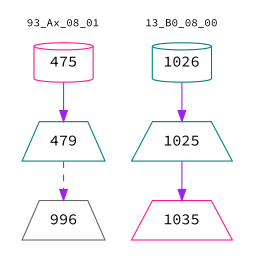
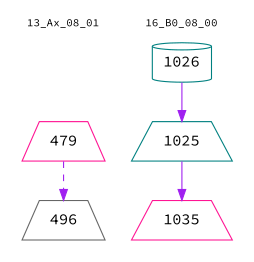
cluster "93_Ax_08_01": label "93_Ax_08_01" -> "13_Ax_08_01"
cluster "13_B0_08_00": label "13_B0_08_00" -> "16_B0_08_00"
node "475": removed
node "479": color teal -> deeppink
node "996": label "996" -> "496"
